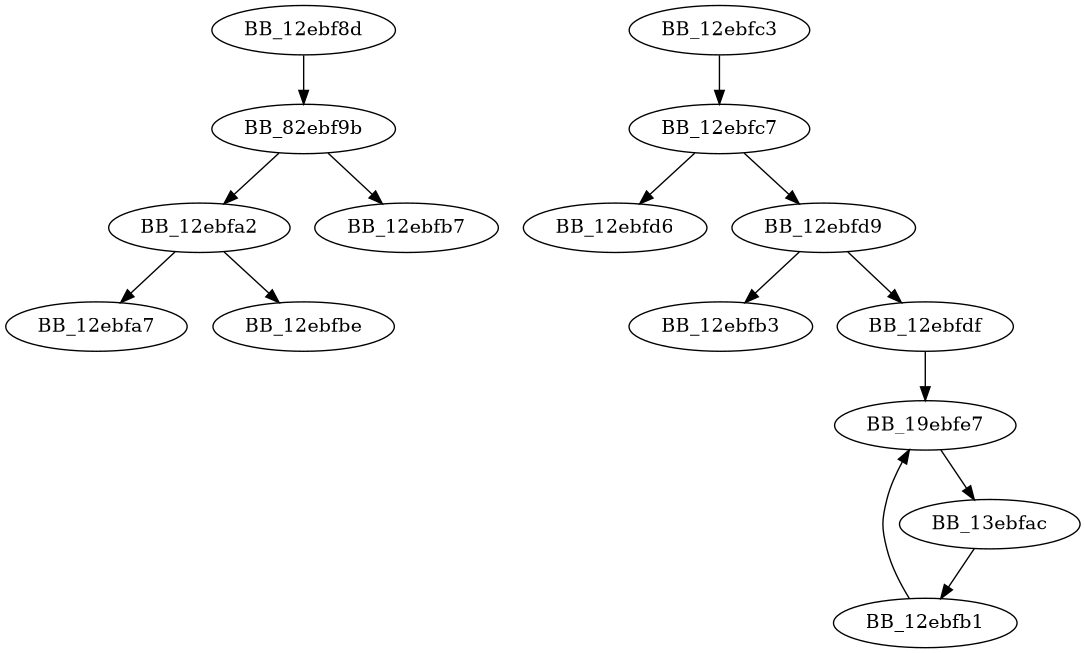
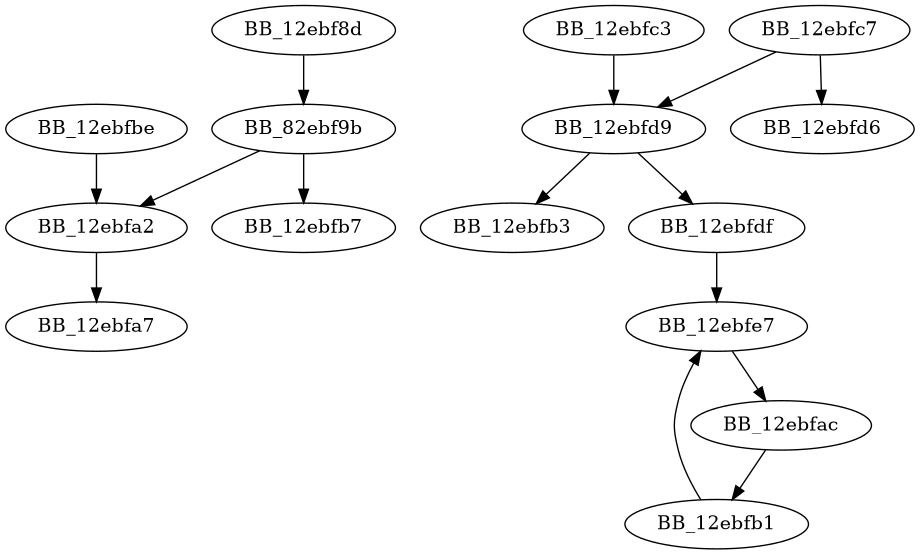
edge "BB_12ebfc3" -> "BB_12ebfc7": now "BB_12ebfc3" -> "BB_12ebfd9"
edge "BB_12ebfa2" -> "BB_12ebfbe": reversed
node "BB_19ebfe7": label "BB_19ebfe7" -> "BB_12ebfe7"
node "BB_13ebfac": label "BB_13ebfac" -> "BB_12ebfac"
